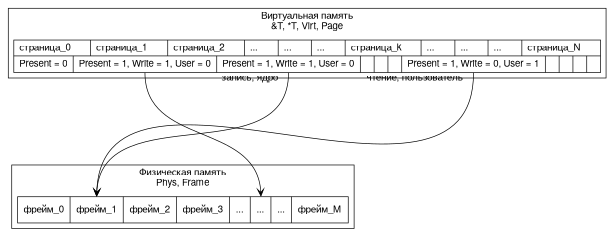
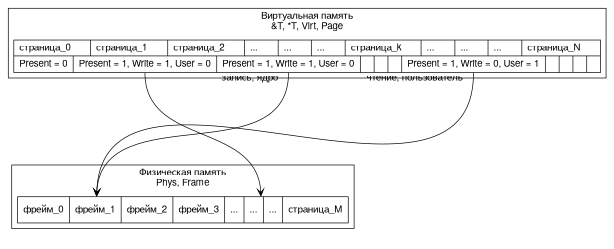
node "фрейм_0": text "фрейм_M" -> "страница_M"
